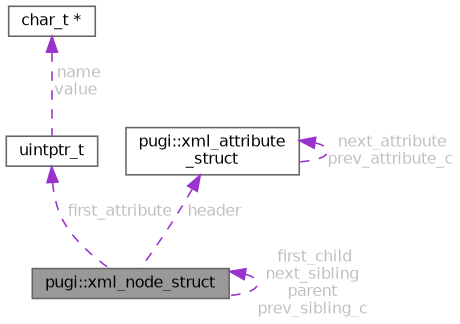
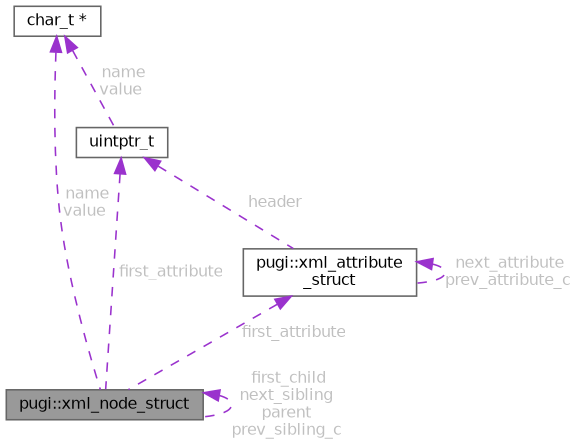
edge "pugi::xml_attribute _struct" -> "uintptr_t": added, label "header"
edge "pugi::xml_node_struct" -> "pugi::xml_attribute _struct": label " header" -> " first_attribute"
edge "pugi::xml_node_struct" -> "char_t *": added, label "name value"
